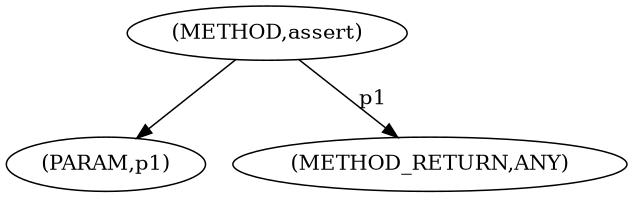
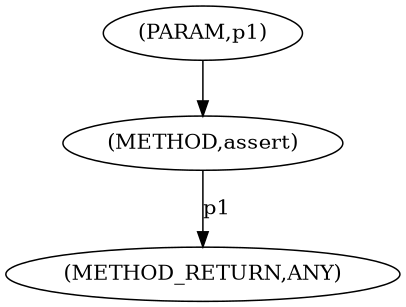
edge "(METHOD,assert)" -> "(PARAM,p1)": reversed
